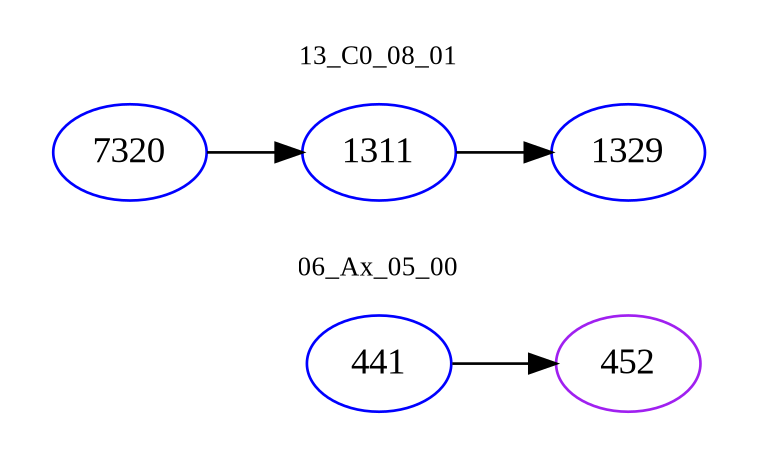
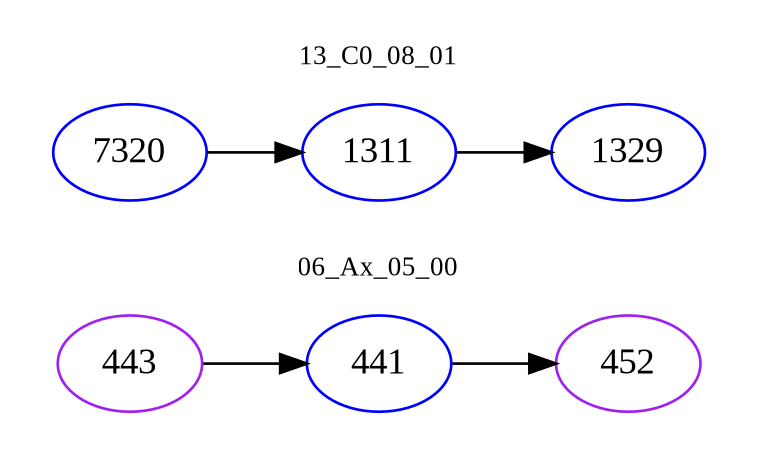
node "443": added
